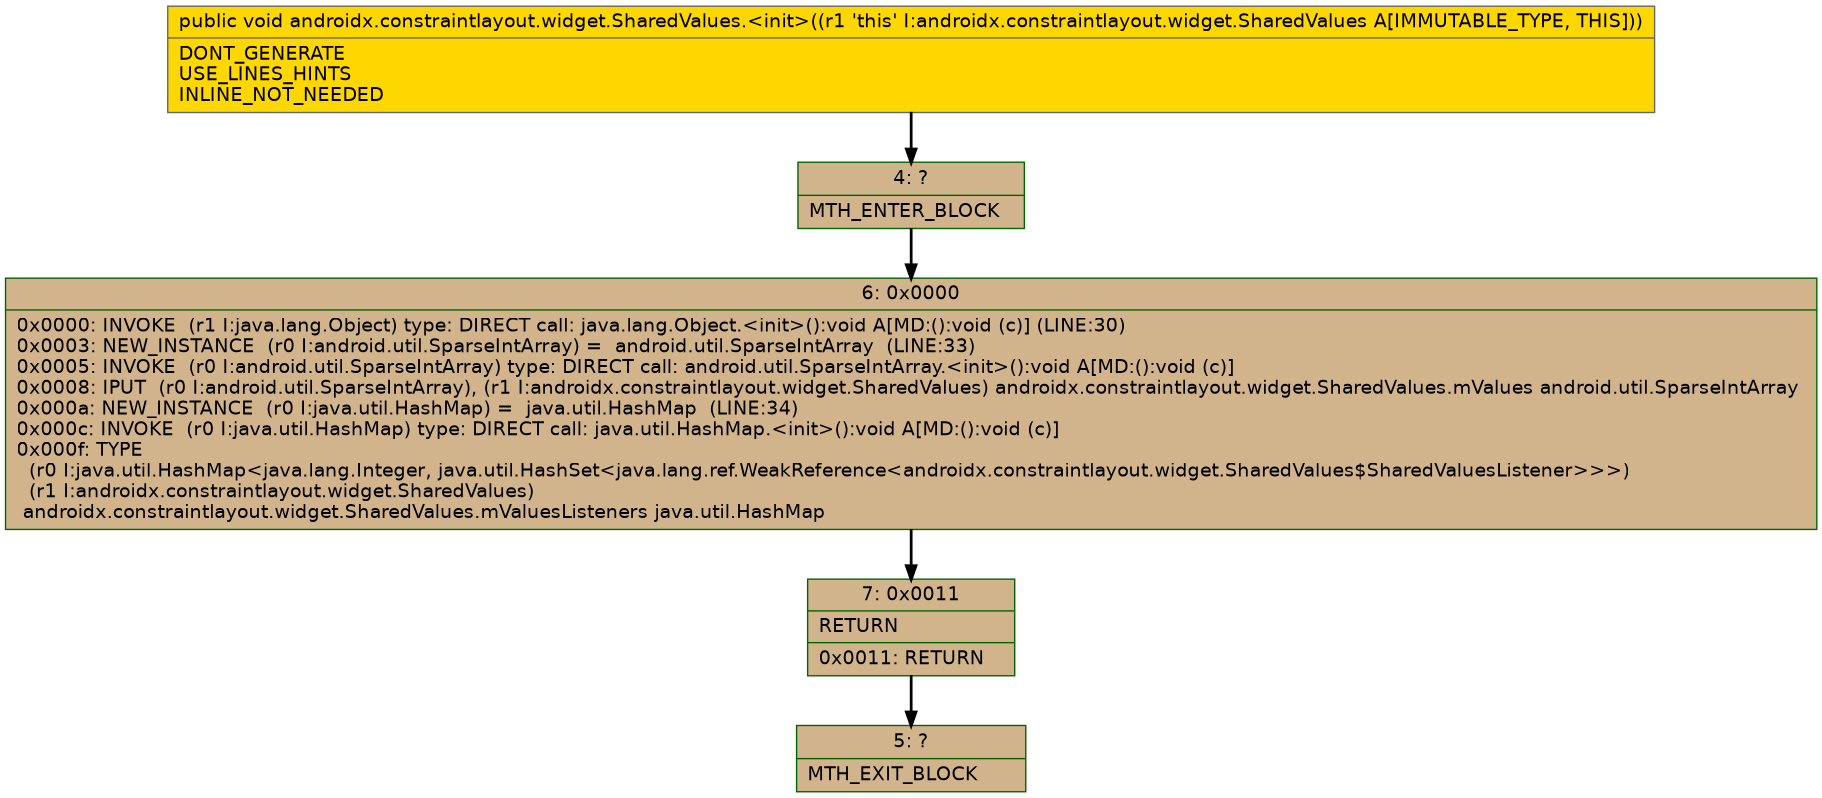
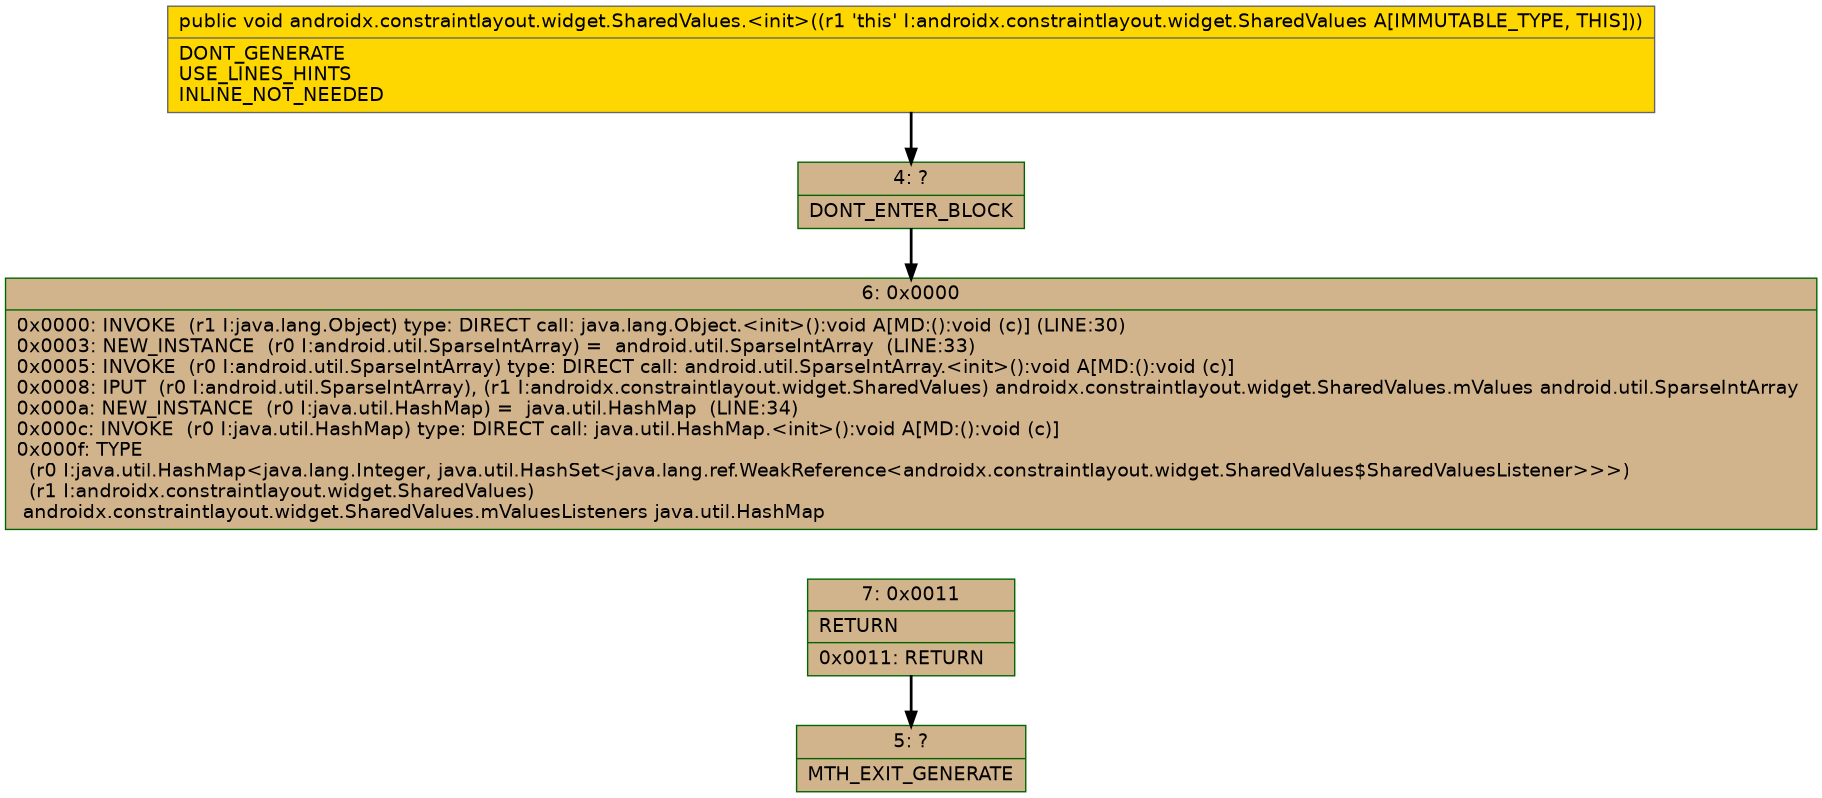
node "4: ?": text "MTH_ENTER_BLOCK" -> "DONT_ENTER_BLOCK"
edge "6: 0x0000" -> "7: 0x0011": removed
node "5: ?": text "MTH_EXIT_BLOCK" -> "MTH_EXIT_GENERATE"
